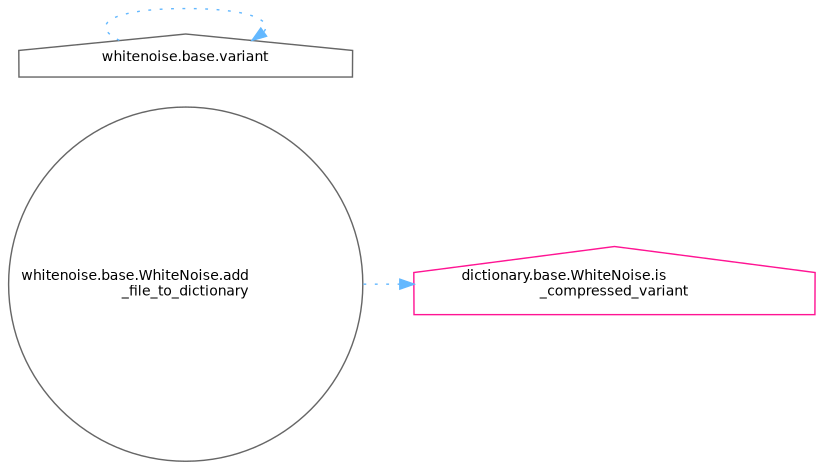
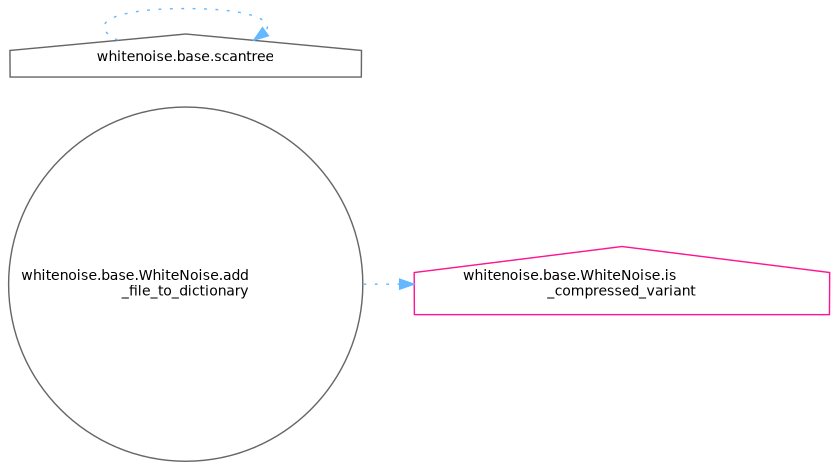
node "whitenoise.base.variant": label "whitenoise.base.variant" -> "whitenoise.base.scantree"
node "dictionary.base.WhiteNoise.is _compressed_variant": label "dictionary.base.WhiteNoise.is _compressed_variant" -> "whitenoise.base.WhiteNoise.is _compressed_variant"
